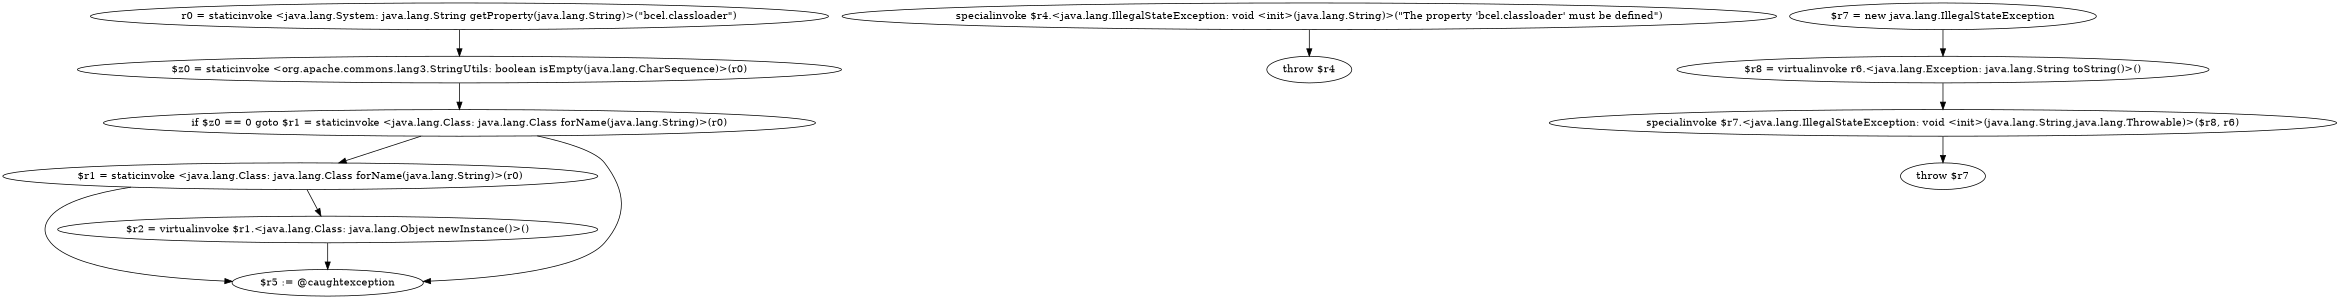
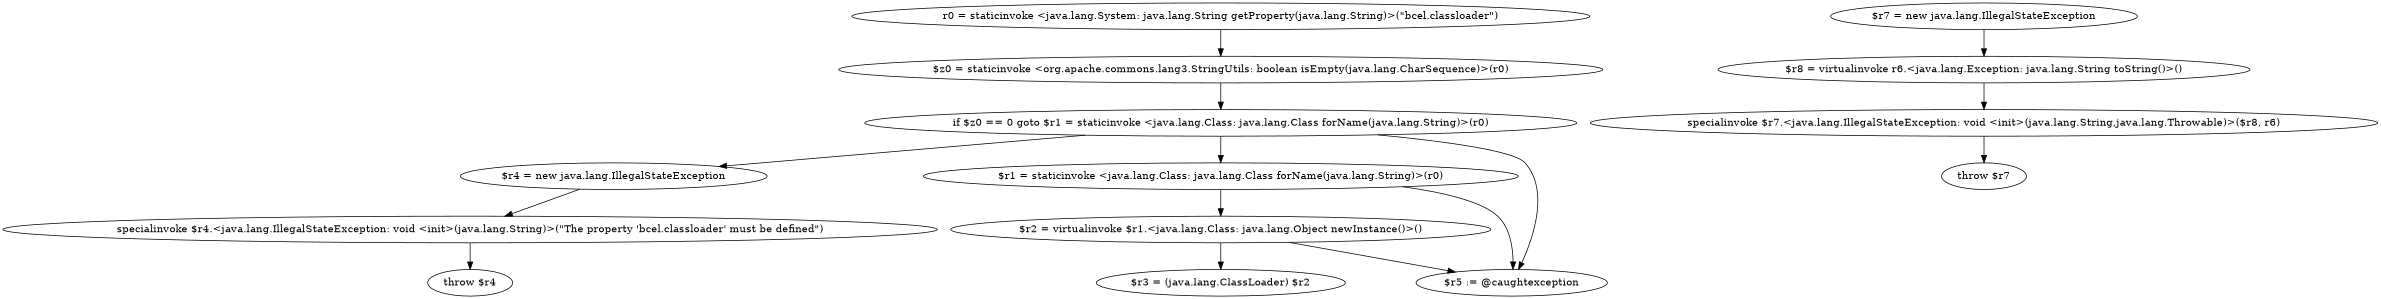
node "$r4 = new java.lang.IllegalStateException": added
node "$r3 = (java.lang.ClassLoader) $r2": added
